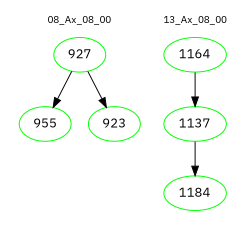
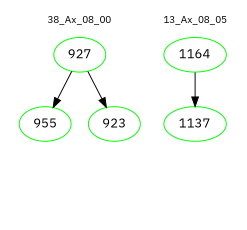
cluster "08_Ax_08_00": label "08_Ax_08_00" -> "38_Ax_08_00"
cluster "13_Ax_08_00": label "13_Ax_08_00" -> "13_Ax_08_05"
node "1184": removed
